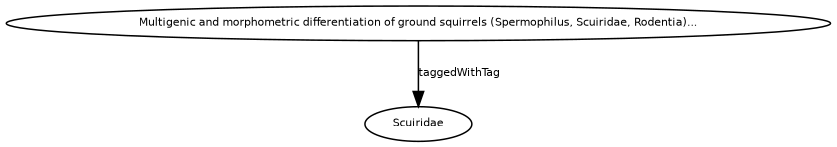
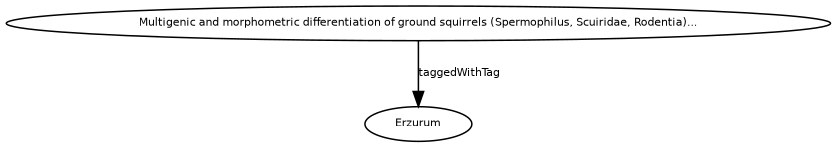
node "Scuiridae": label "Scuiridae" -> "Erzurum"
